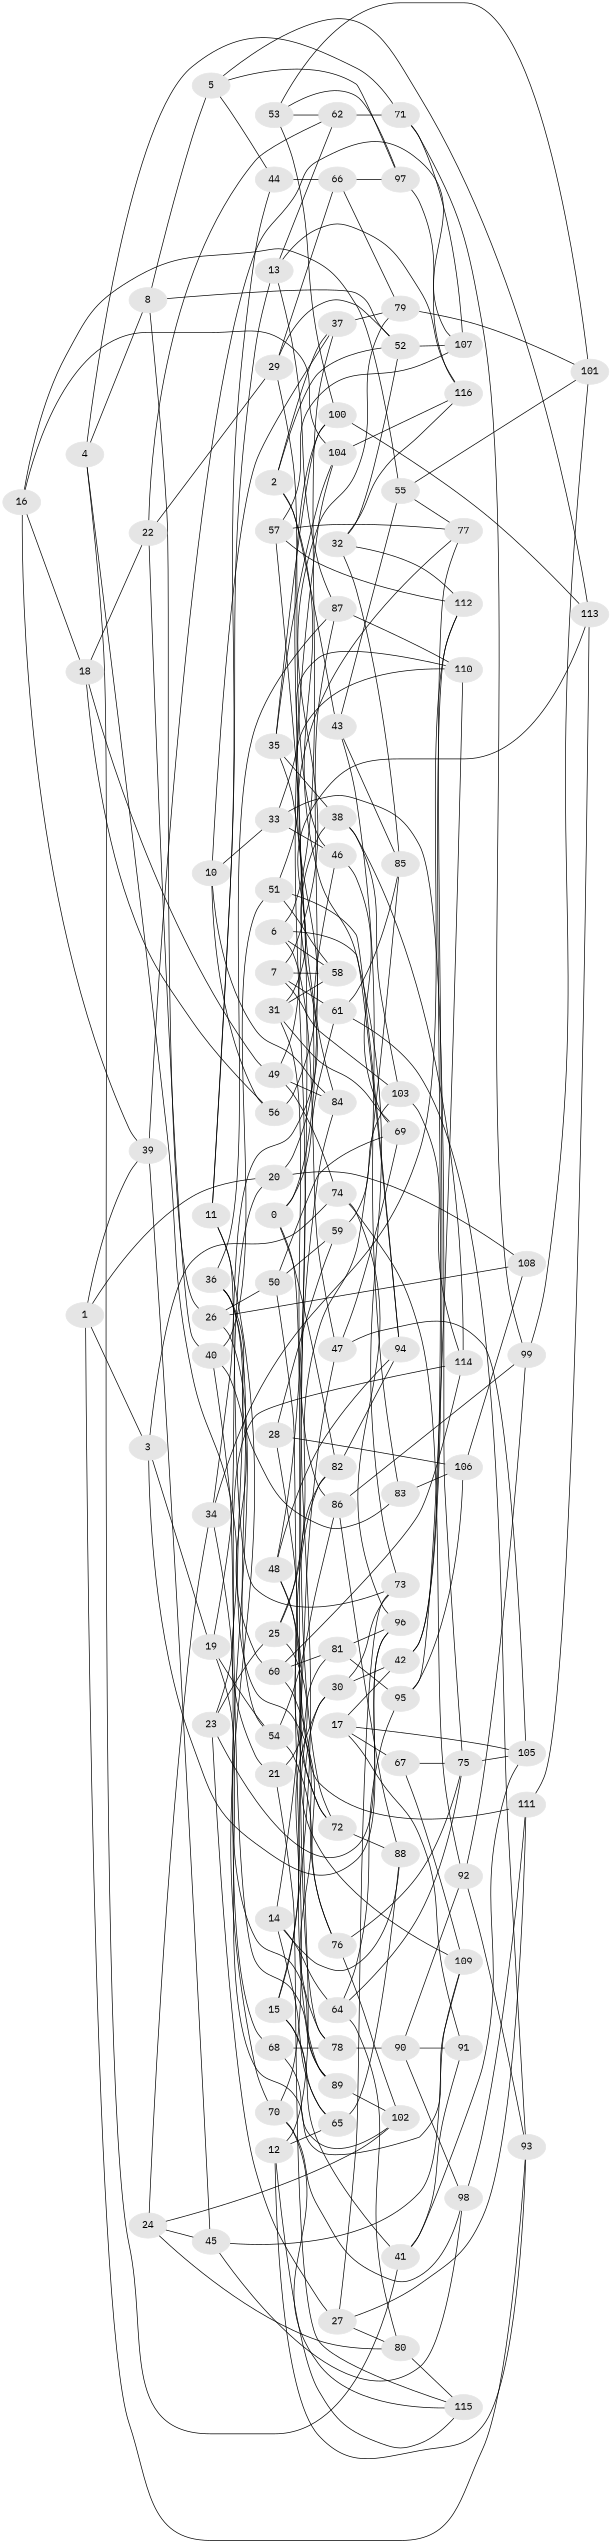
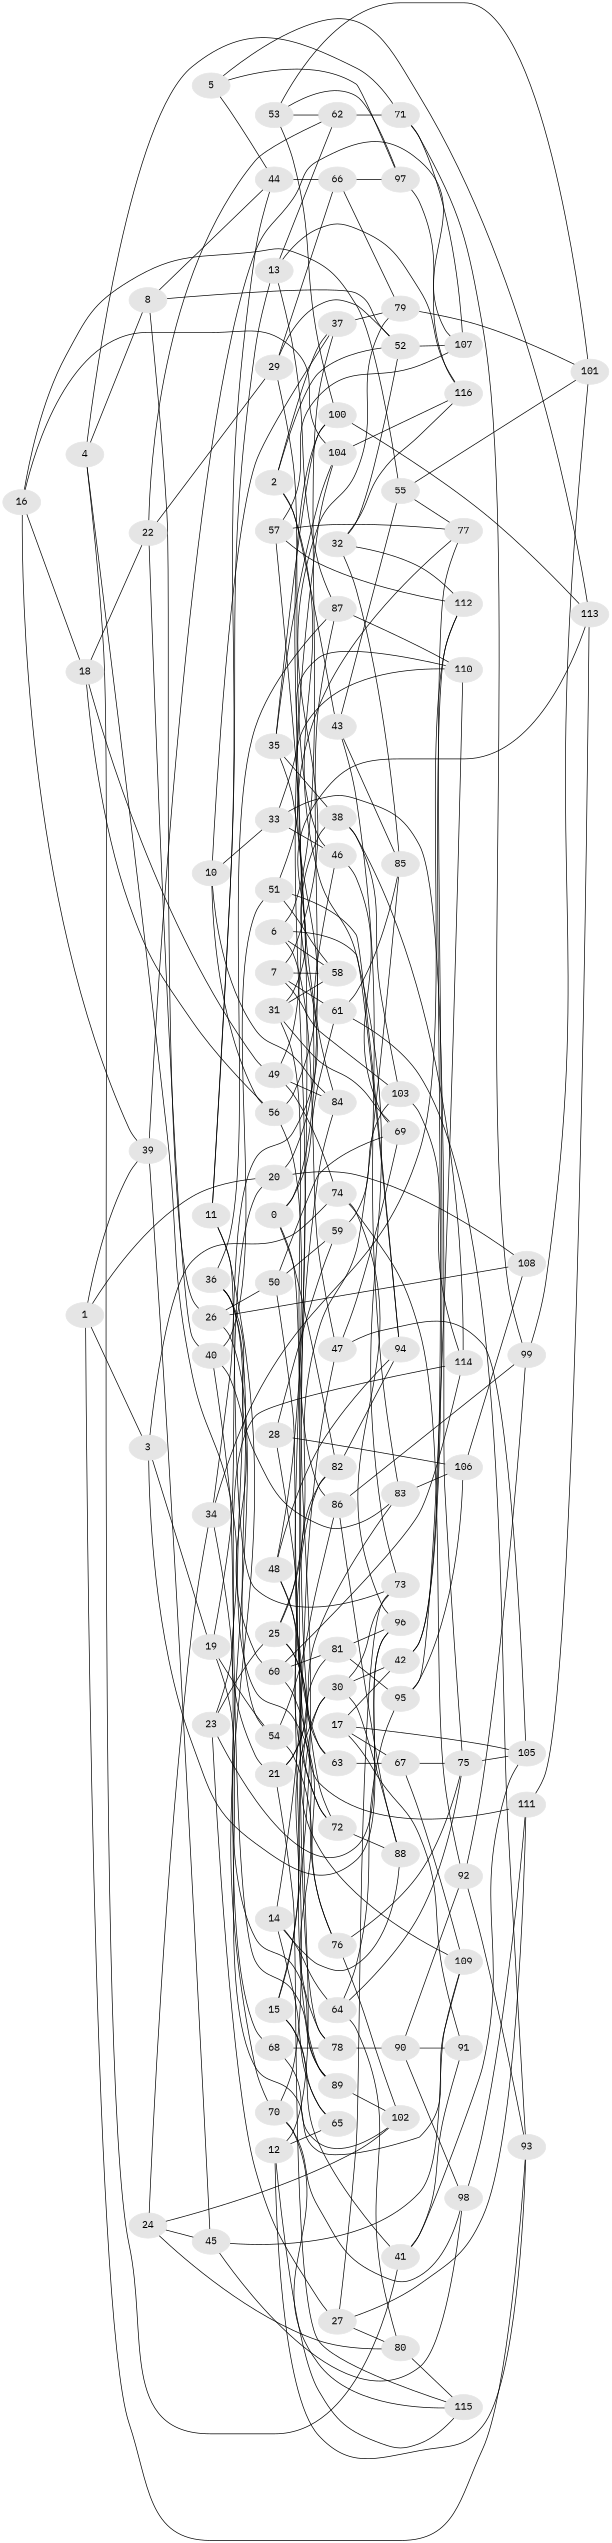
edge "5" -- "8": now "44" -- "8"
edge "83" -- "21": added
node "63": added
edge "88" -- "65": now "88" -- "30"
